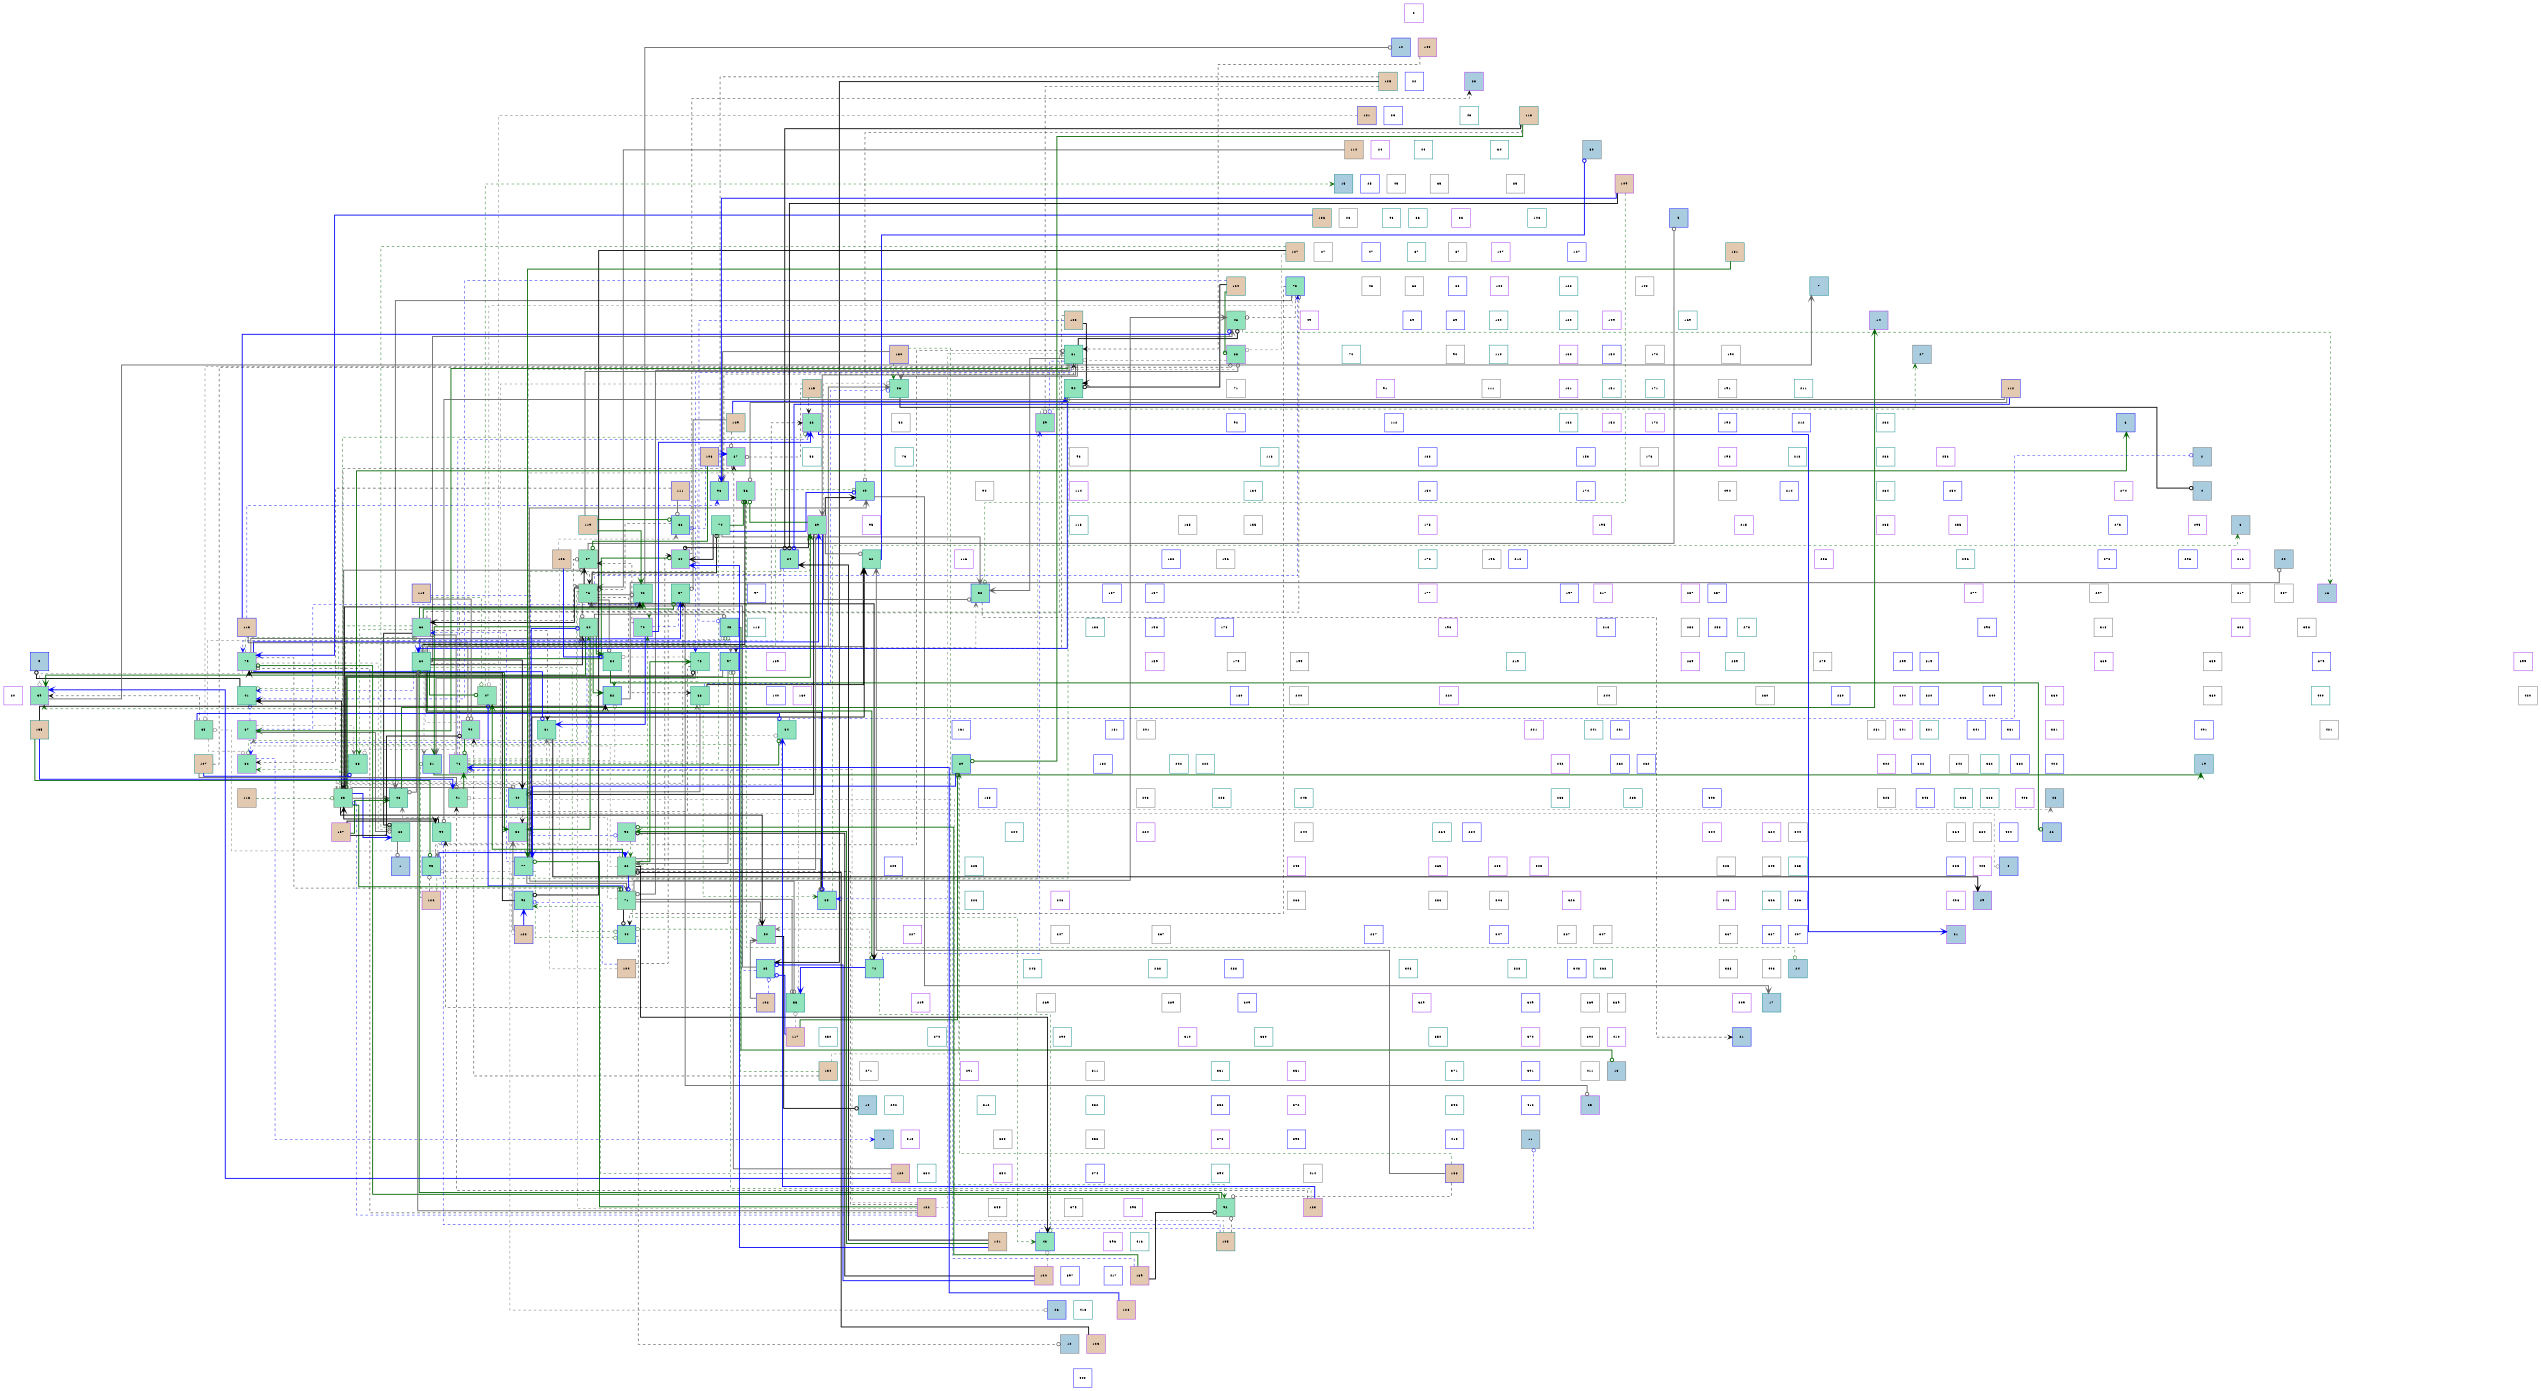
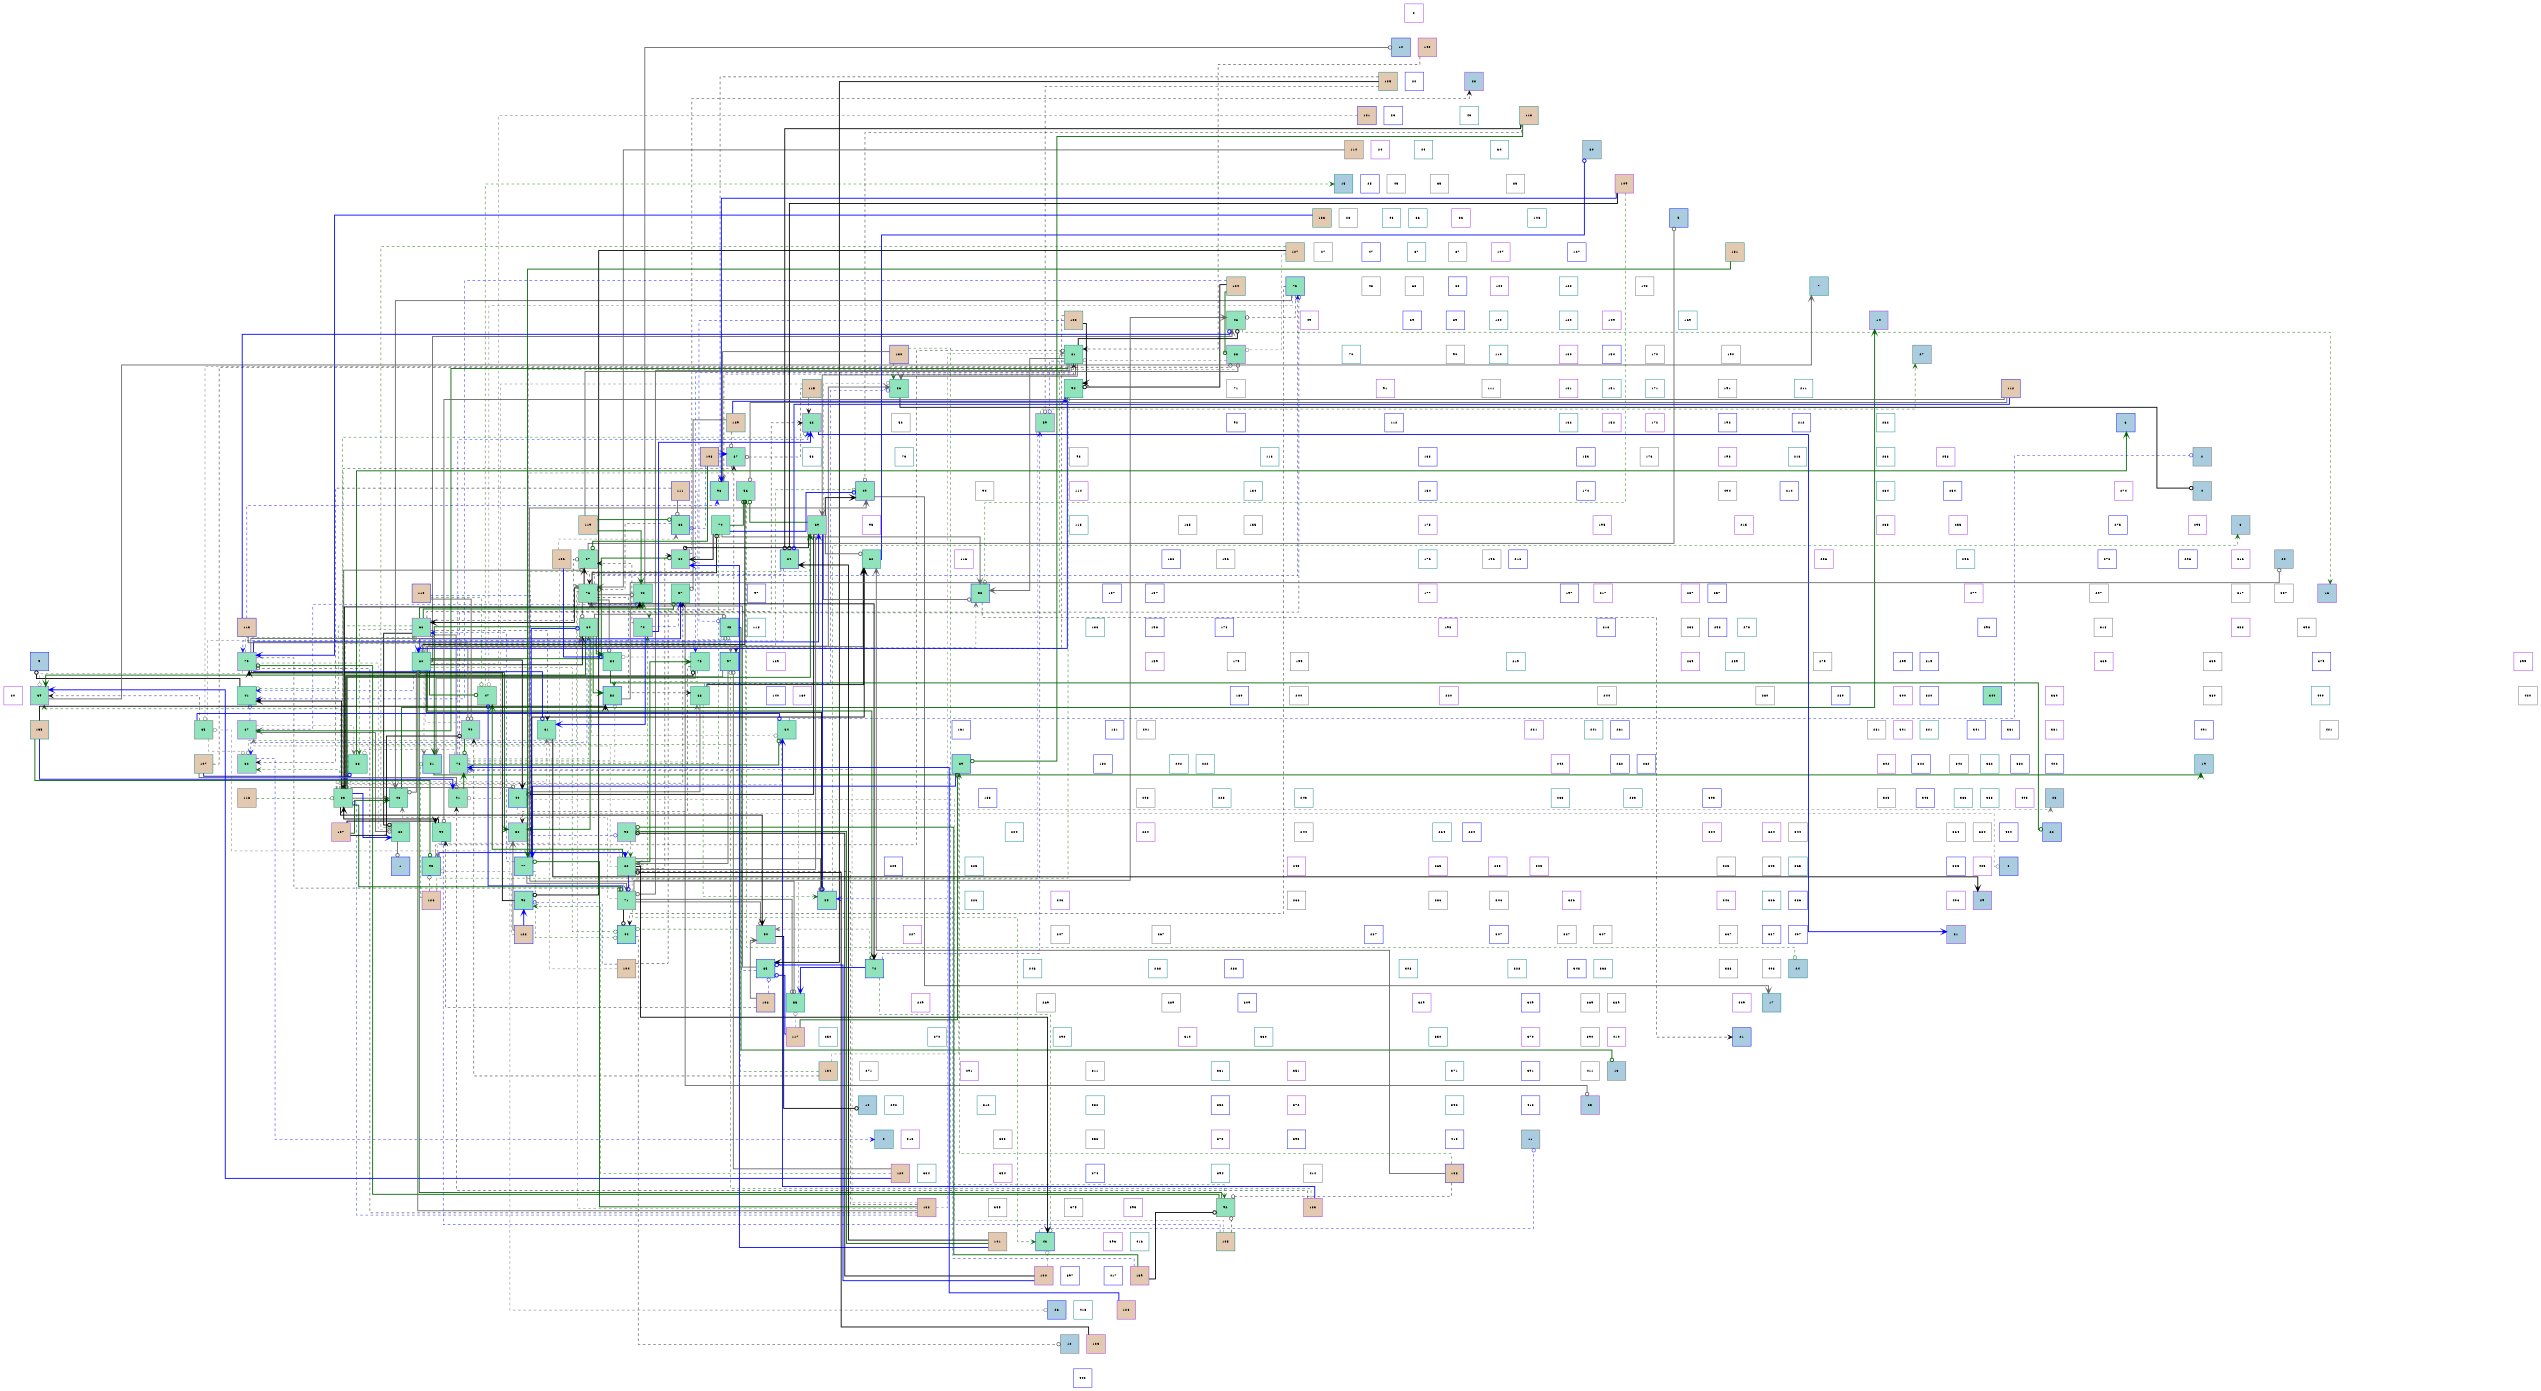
node "340": fillcolor #ffffff -> #91e3bb
edge "101" -> "98": arrowhead vee -> odot
